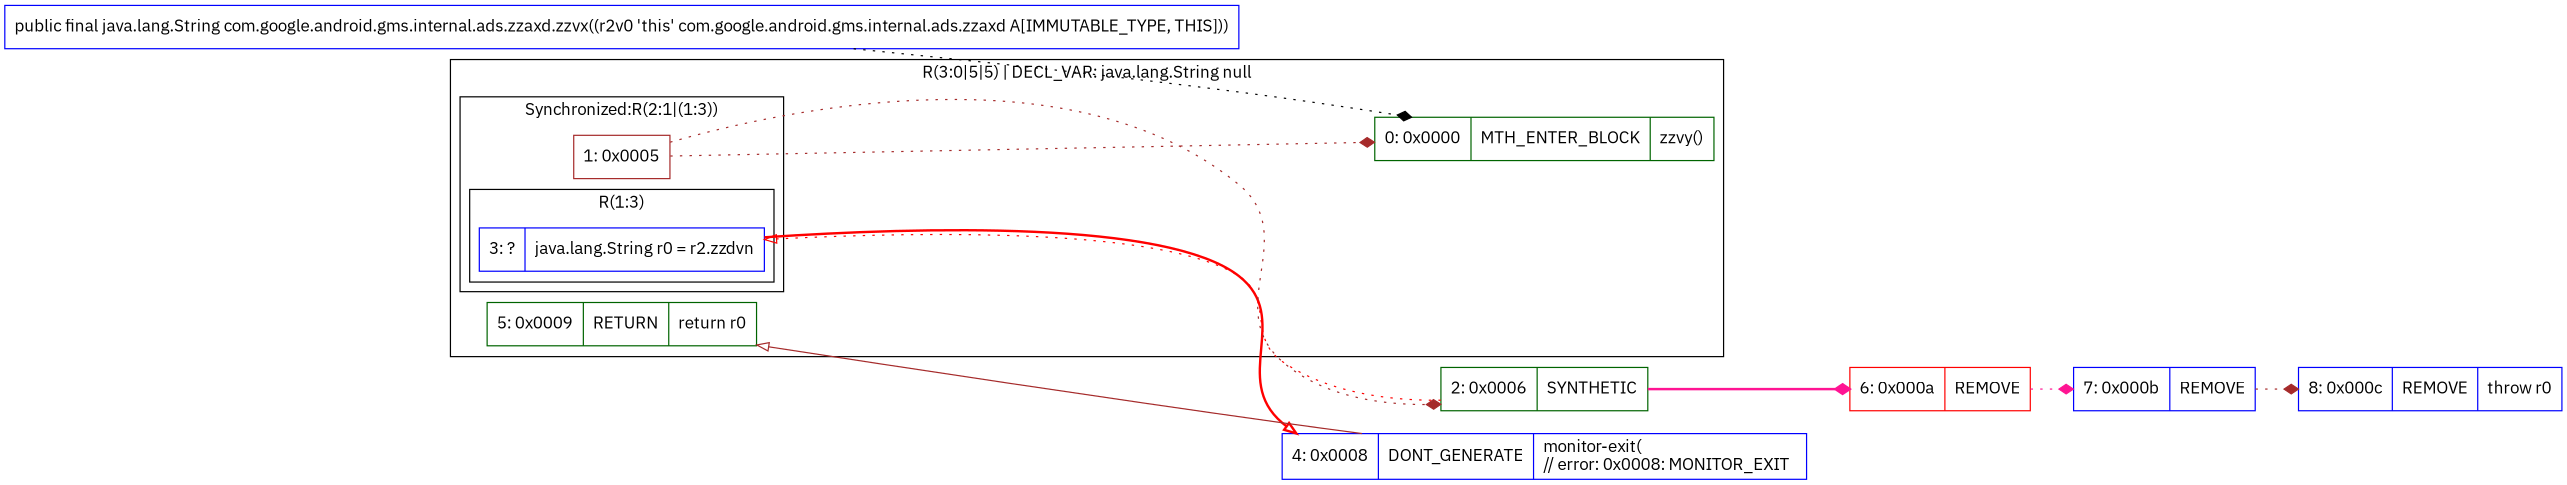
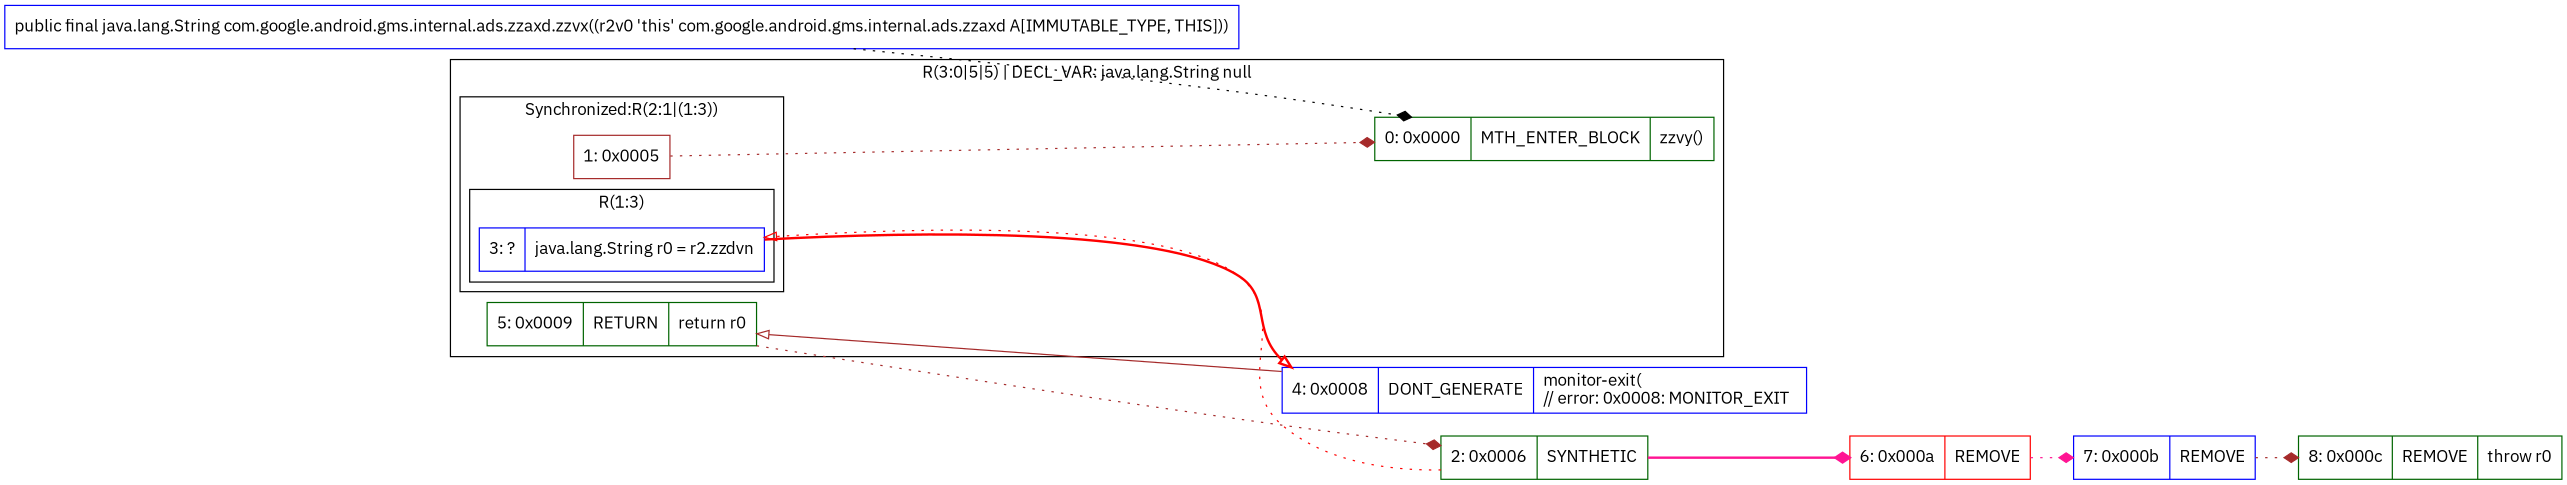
edge "1: 0x0005" -> "2: 0x0006": now "5: 0x0009" -> "2: 0x0006"
node "8: 0x000c": color blue -> darkgreen
